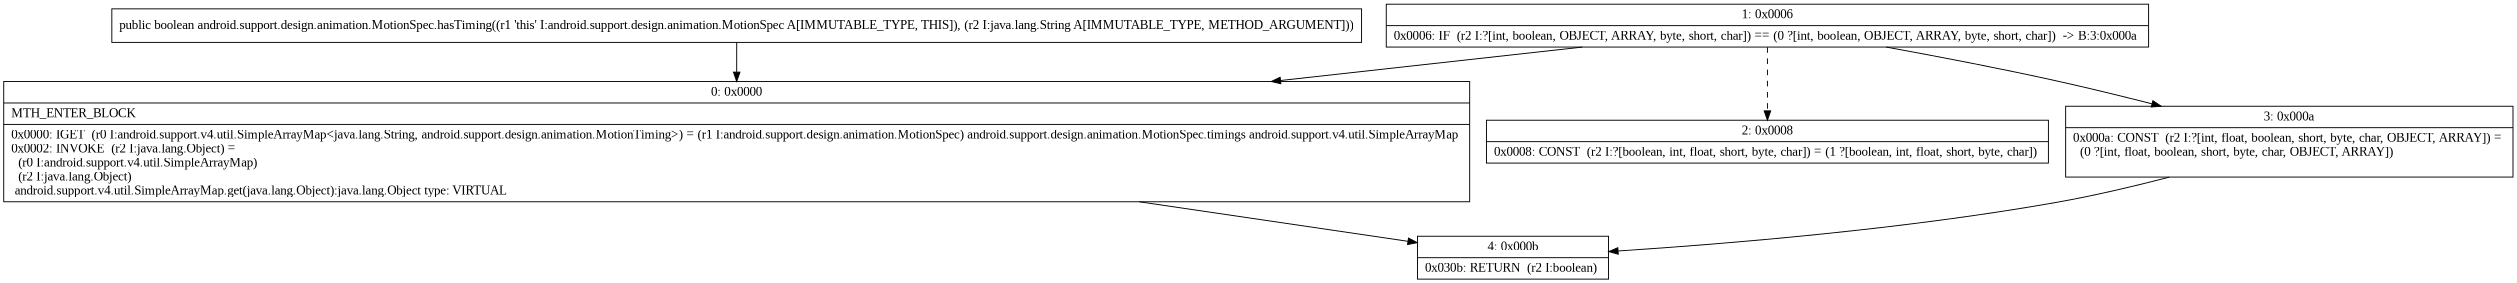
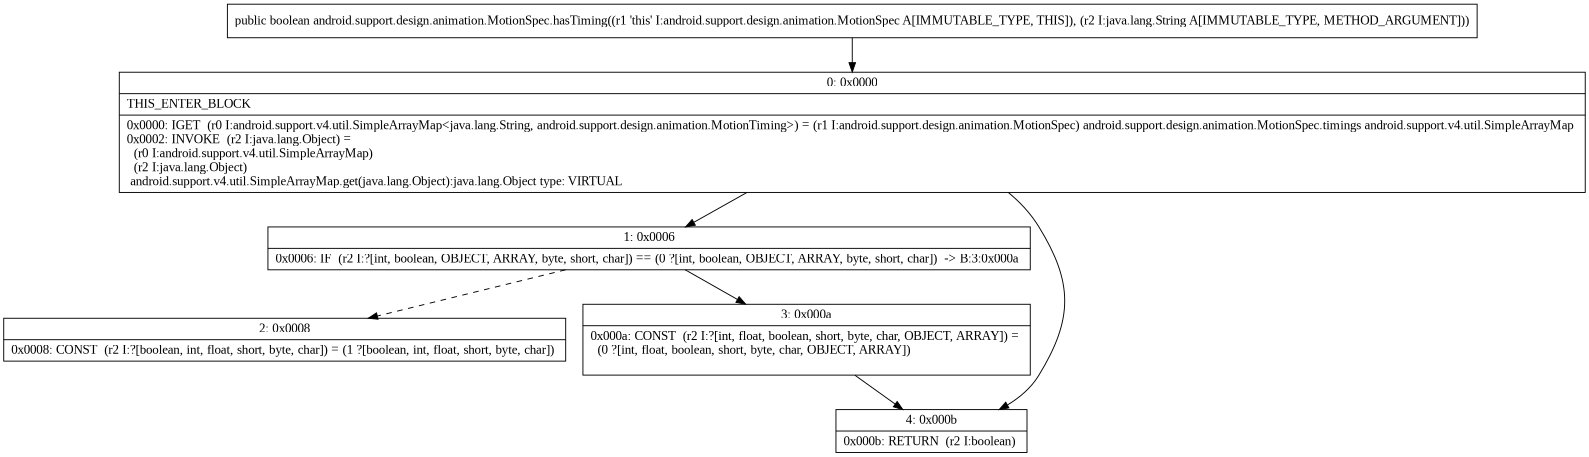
edge "1: 0x0006" -> "0: 0x0000": reversed
node "0: 0x0000": text "MTH_ENTER_BLOCK" -> "THIS_ENTER_BLOCK"
node "4: 0x000b": text "0x030b: RETURN  (r2 I:boolean)" -> "0x000b: RETURN  (r2 I:boolean)"
